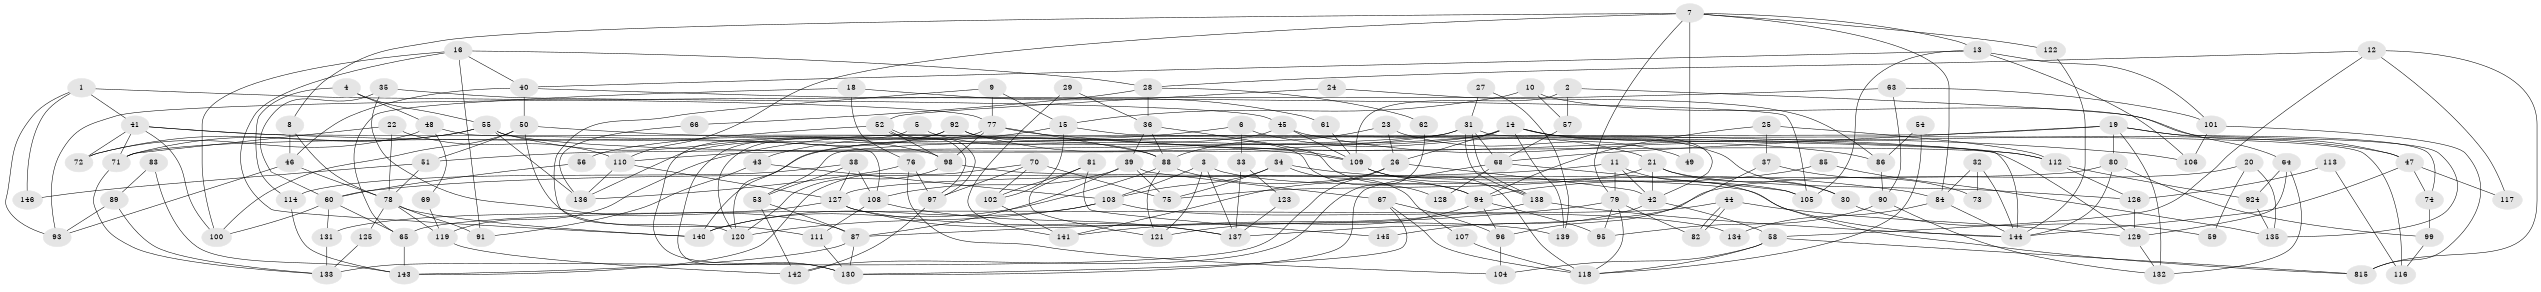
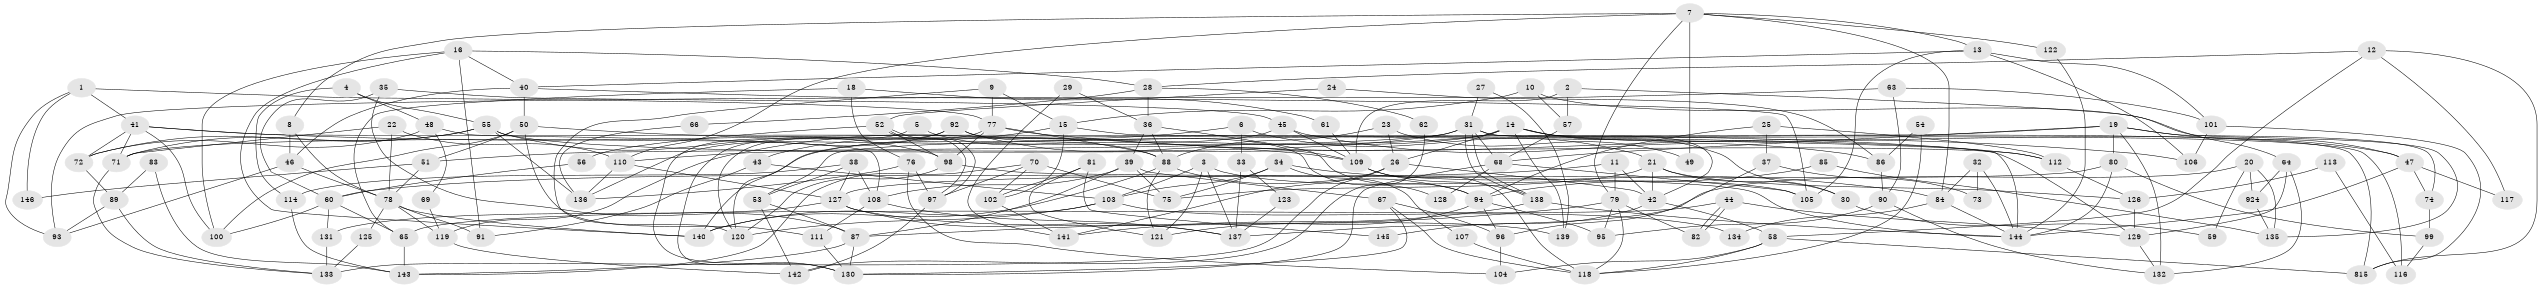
edge "72" -- "89": added
edge "112" -- "924": now "20" -- "924"
edge "11" -- "815": now "31" -- "815"
